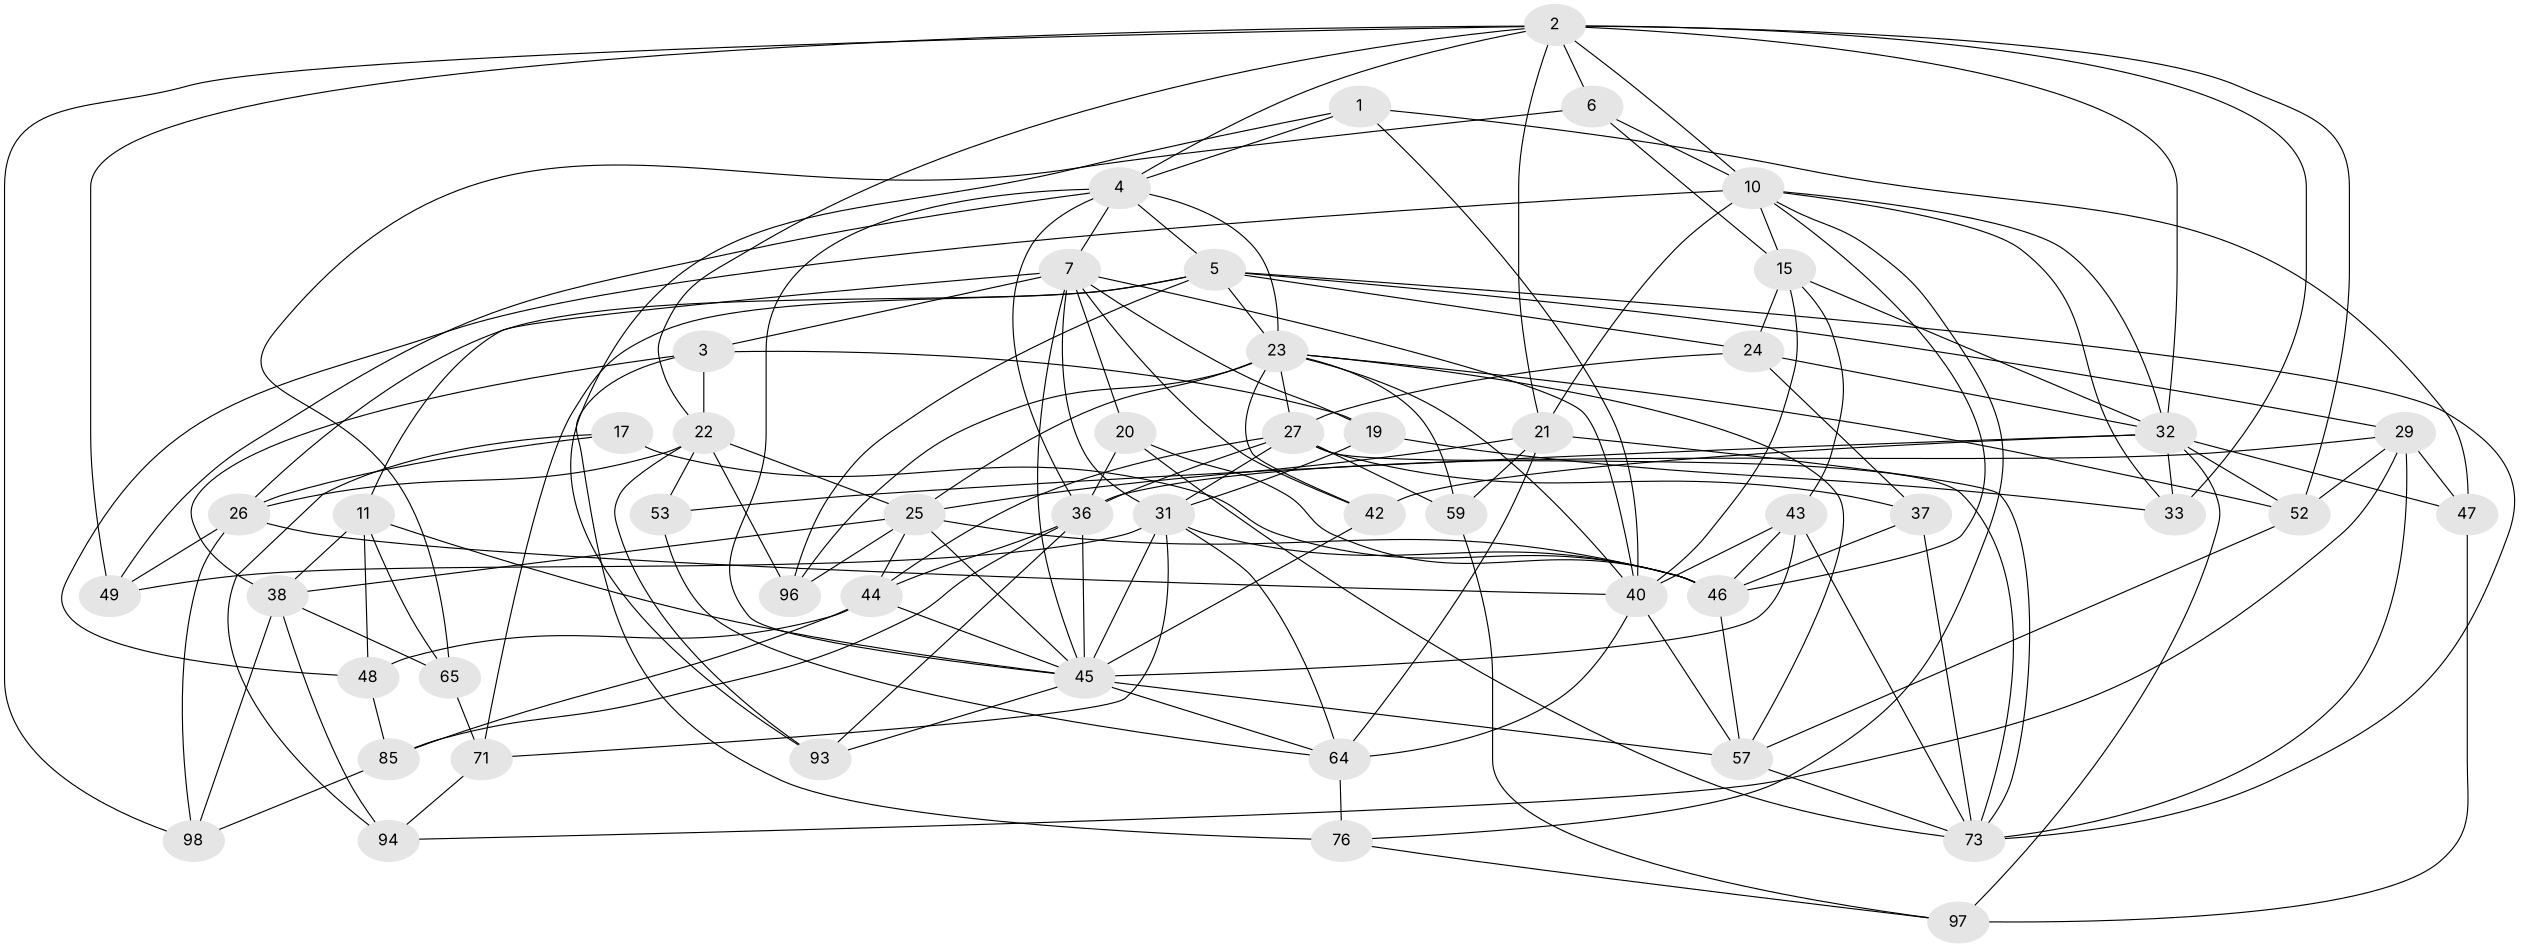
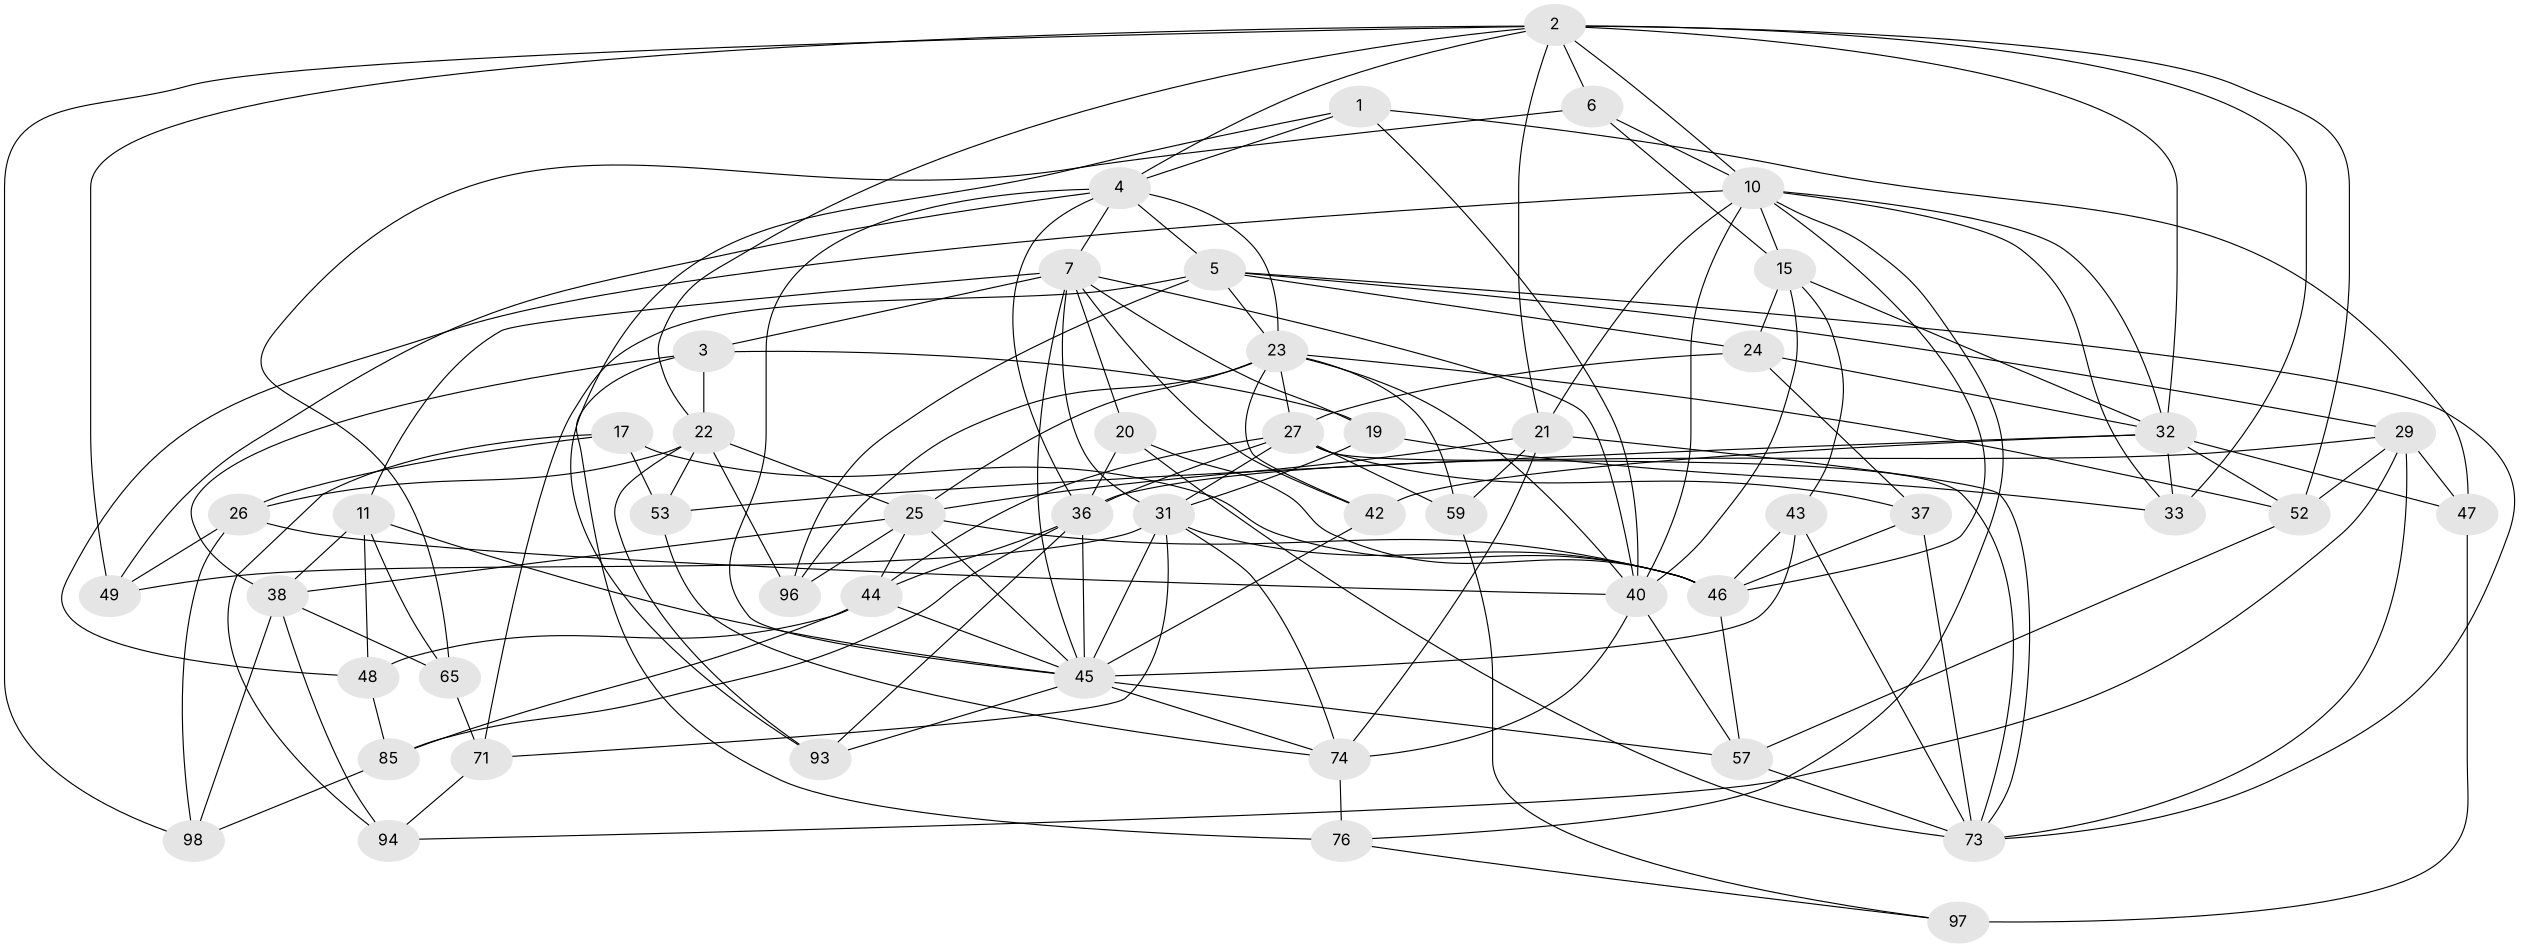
edge "5" -- "26": removed
edge "23" -- "57": removed
edge "17" -- "53": added
edge "43" -- "40": now "10" -- "40"
edge "32" -- "97": removed
node "64": label "64" -> "74"
